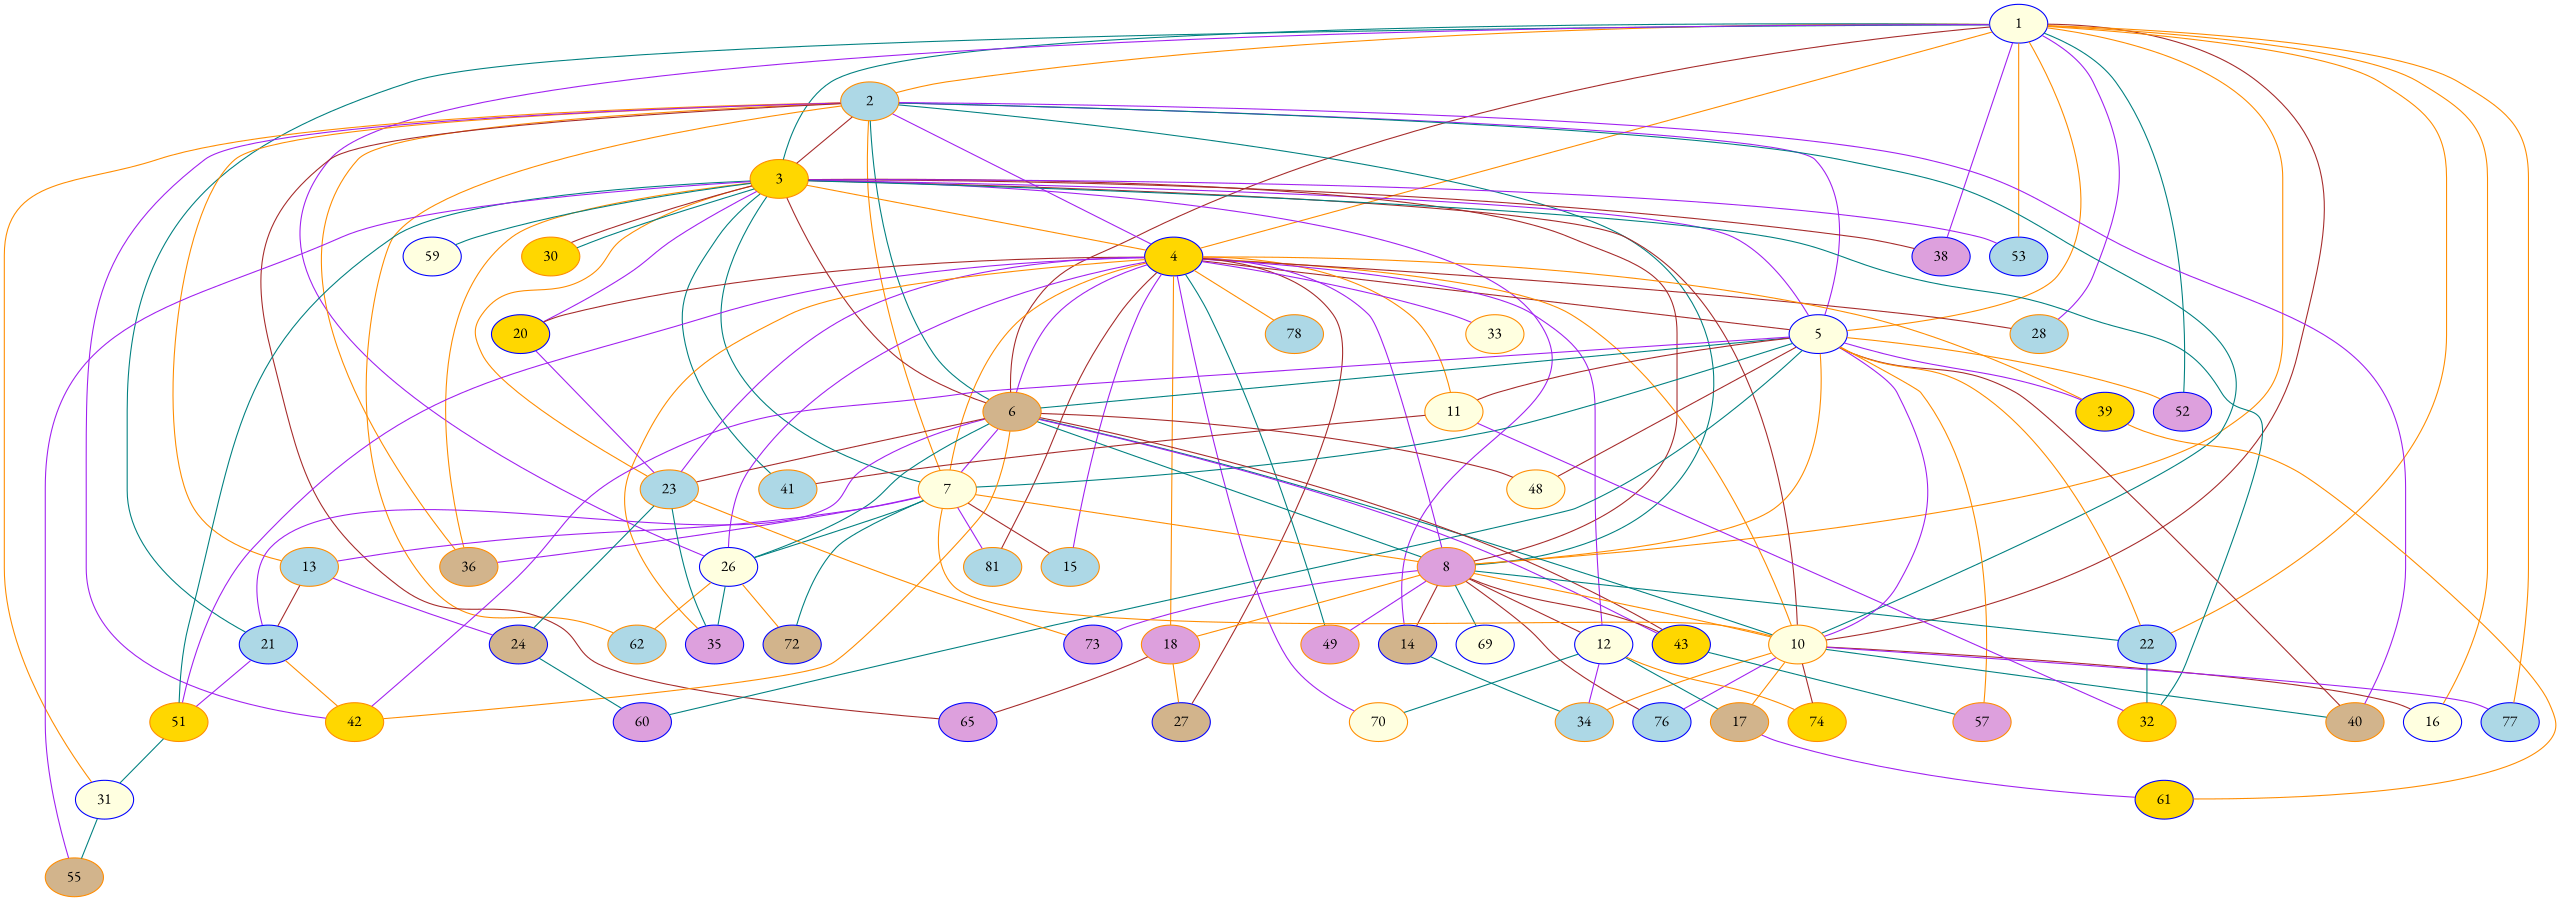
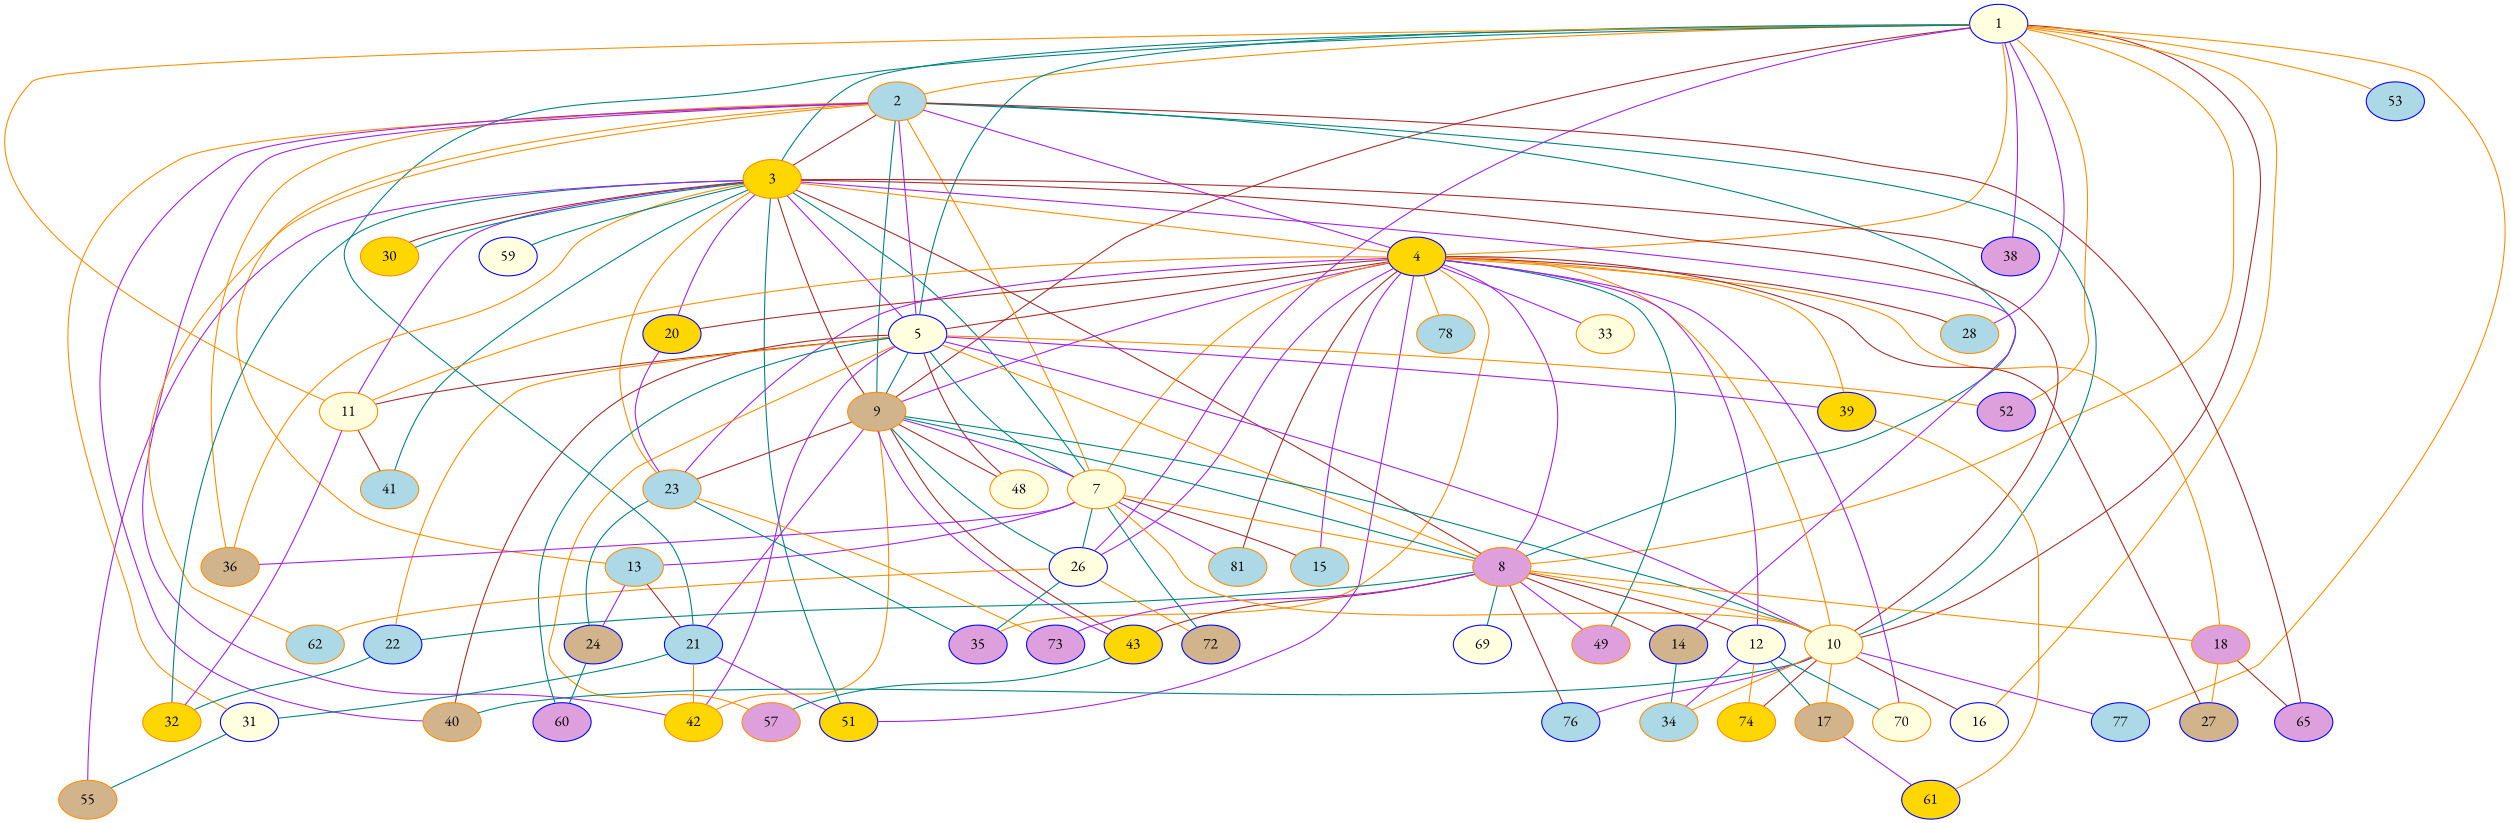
edge "3" -- "53": now "3" -- "11"
edge "1" -- "52": color teal -> darkorange
edge "1" -- "22": now "1" -- "11"
edge "1" -- "5": color darkorange -> teal
node "6": label "6" -> "9"
node "51": color darkorange -> blue
edge "51" -- "31": now "21" -- "31"
